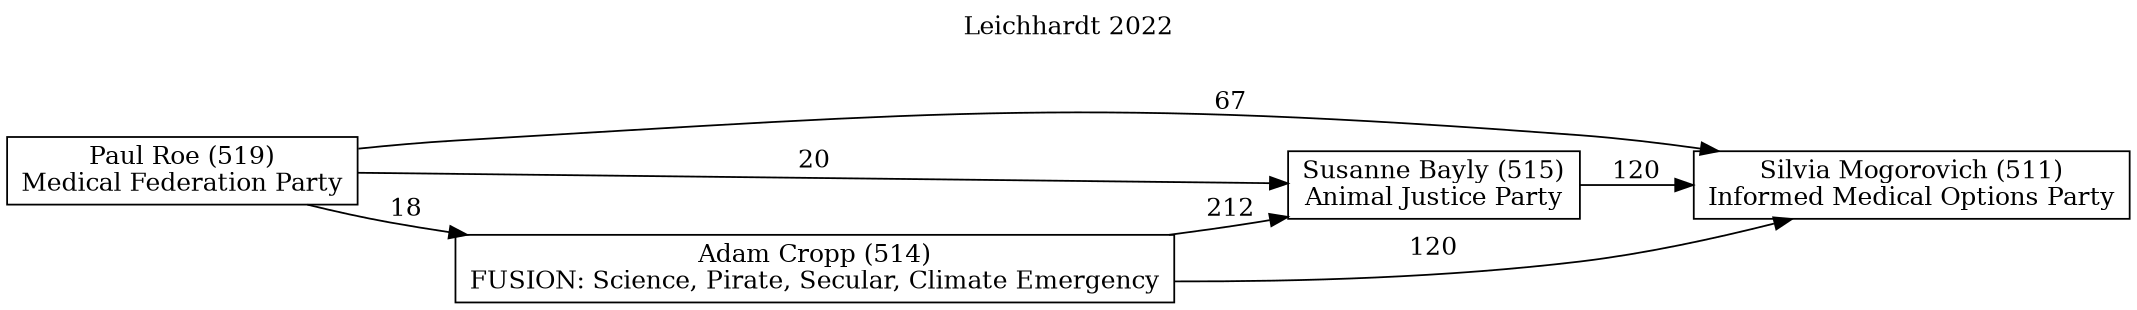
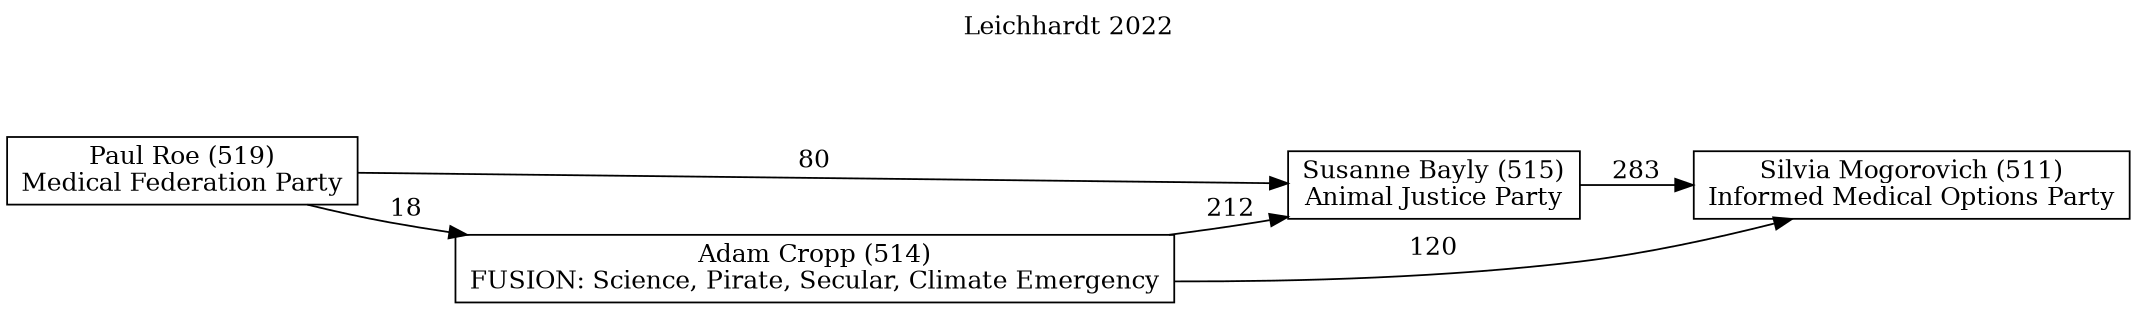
edge "Paul Roe (519) Medical Federation Party" -> "Silvia Mogorovich (511) Informed Medical Options Party": removed, label "67"
edge "Paul Roe (519) Medical Federation Party" -> "Susanne Bayly (515) Animal Justice Party": label "20" -> "80"
edge "Susanne Bayly (515) Animal Justice Party" -> "Silvia Mogorovich (511) Informed Medical Options Party": label "120" -> "283"
